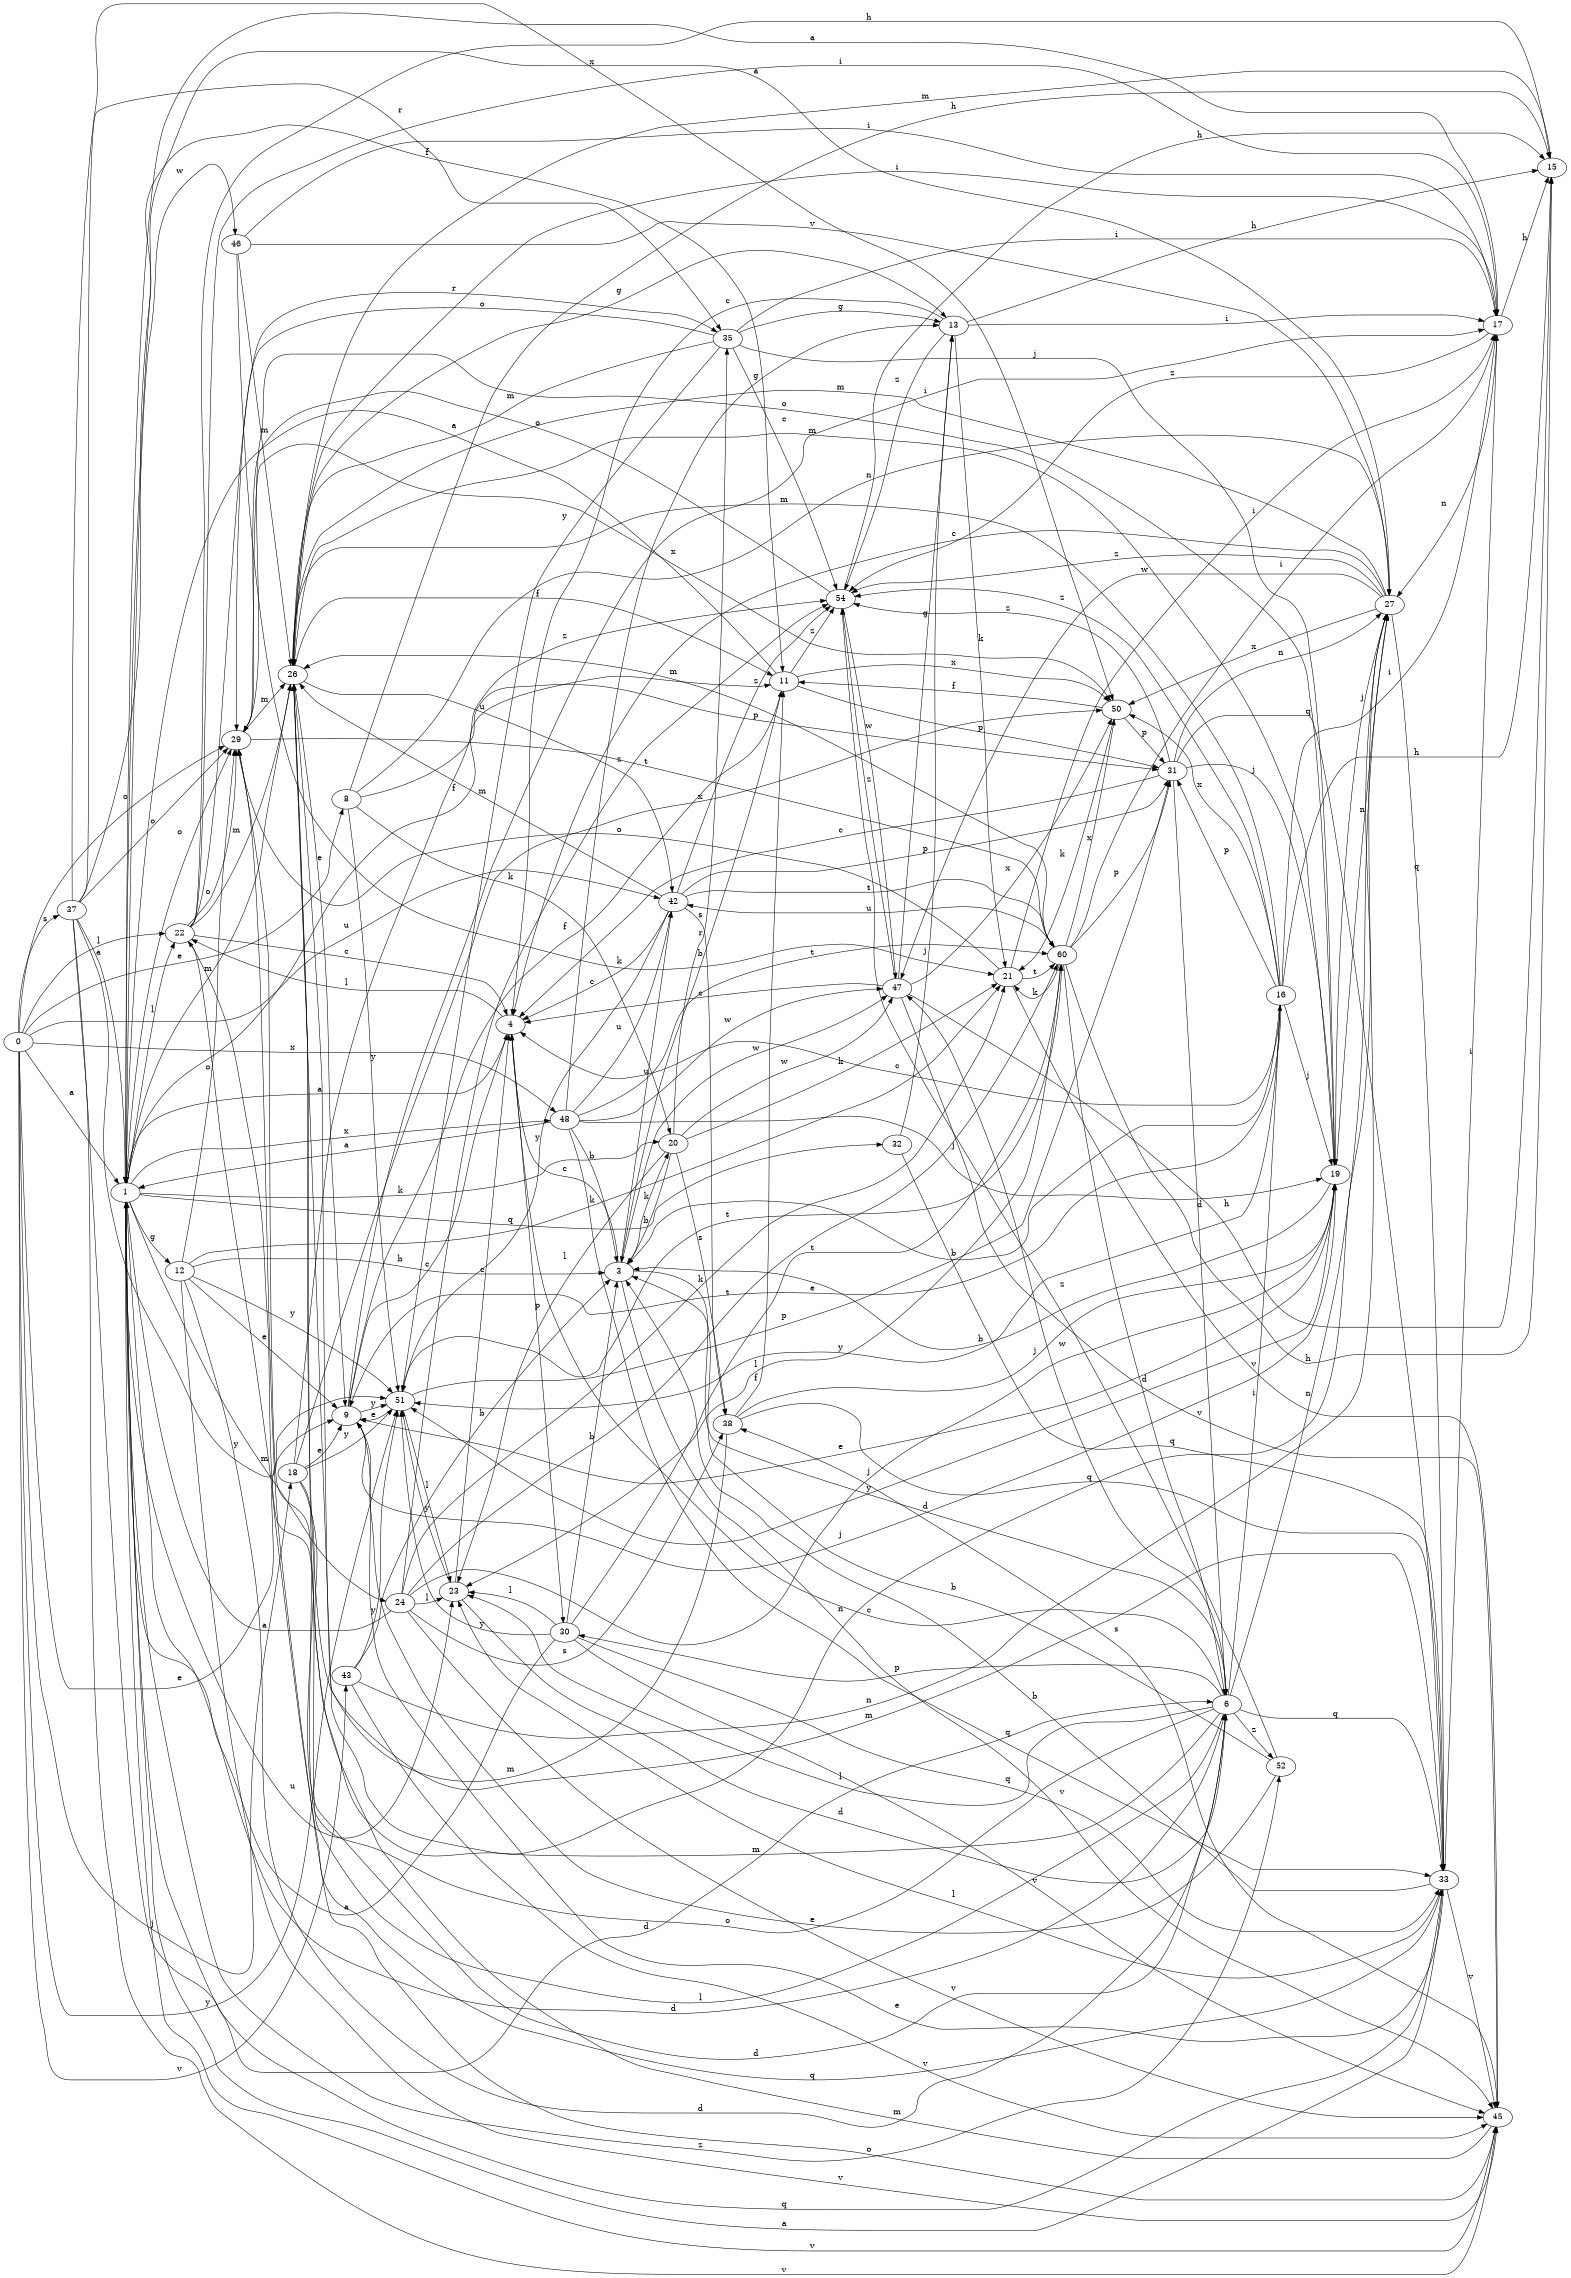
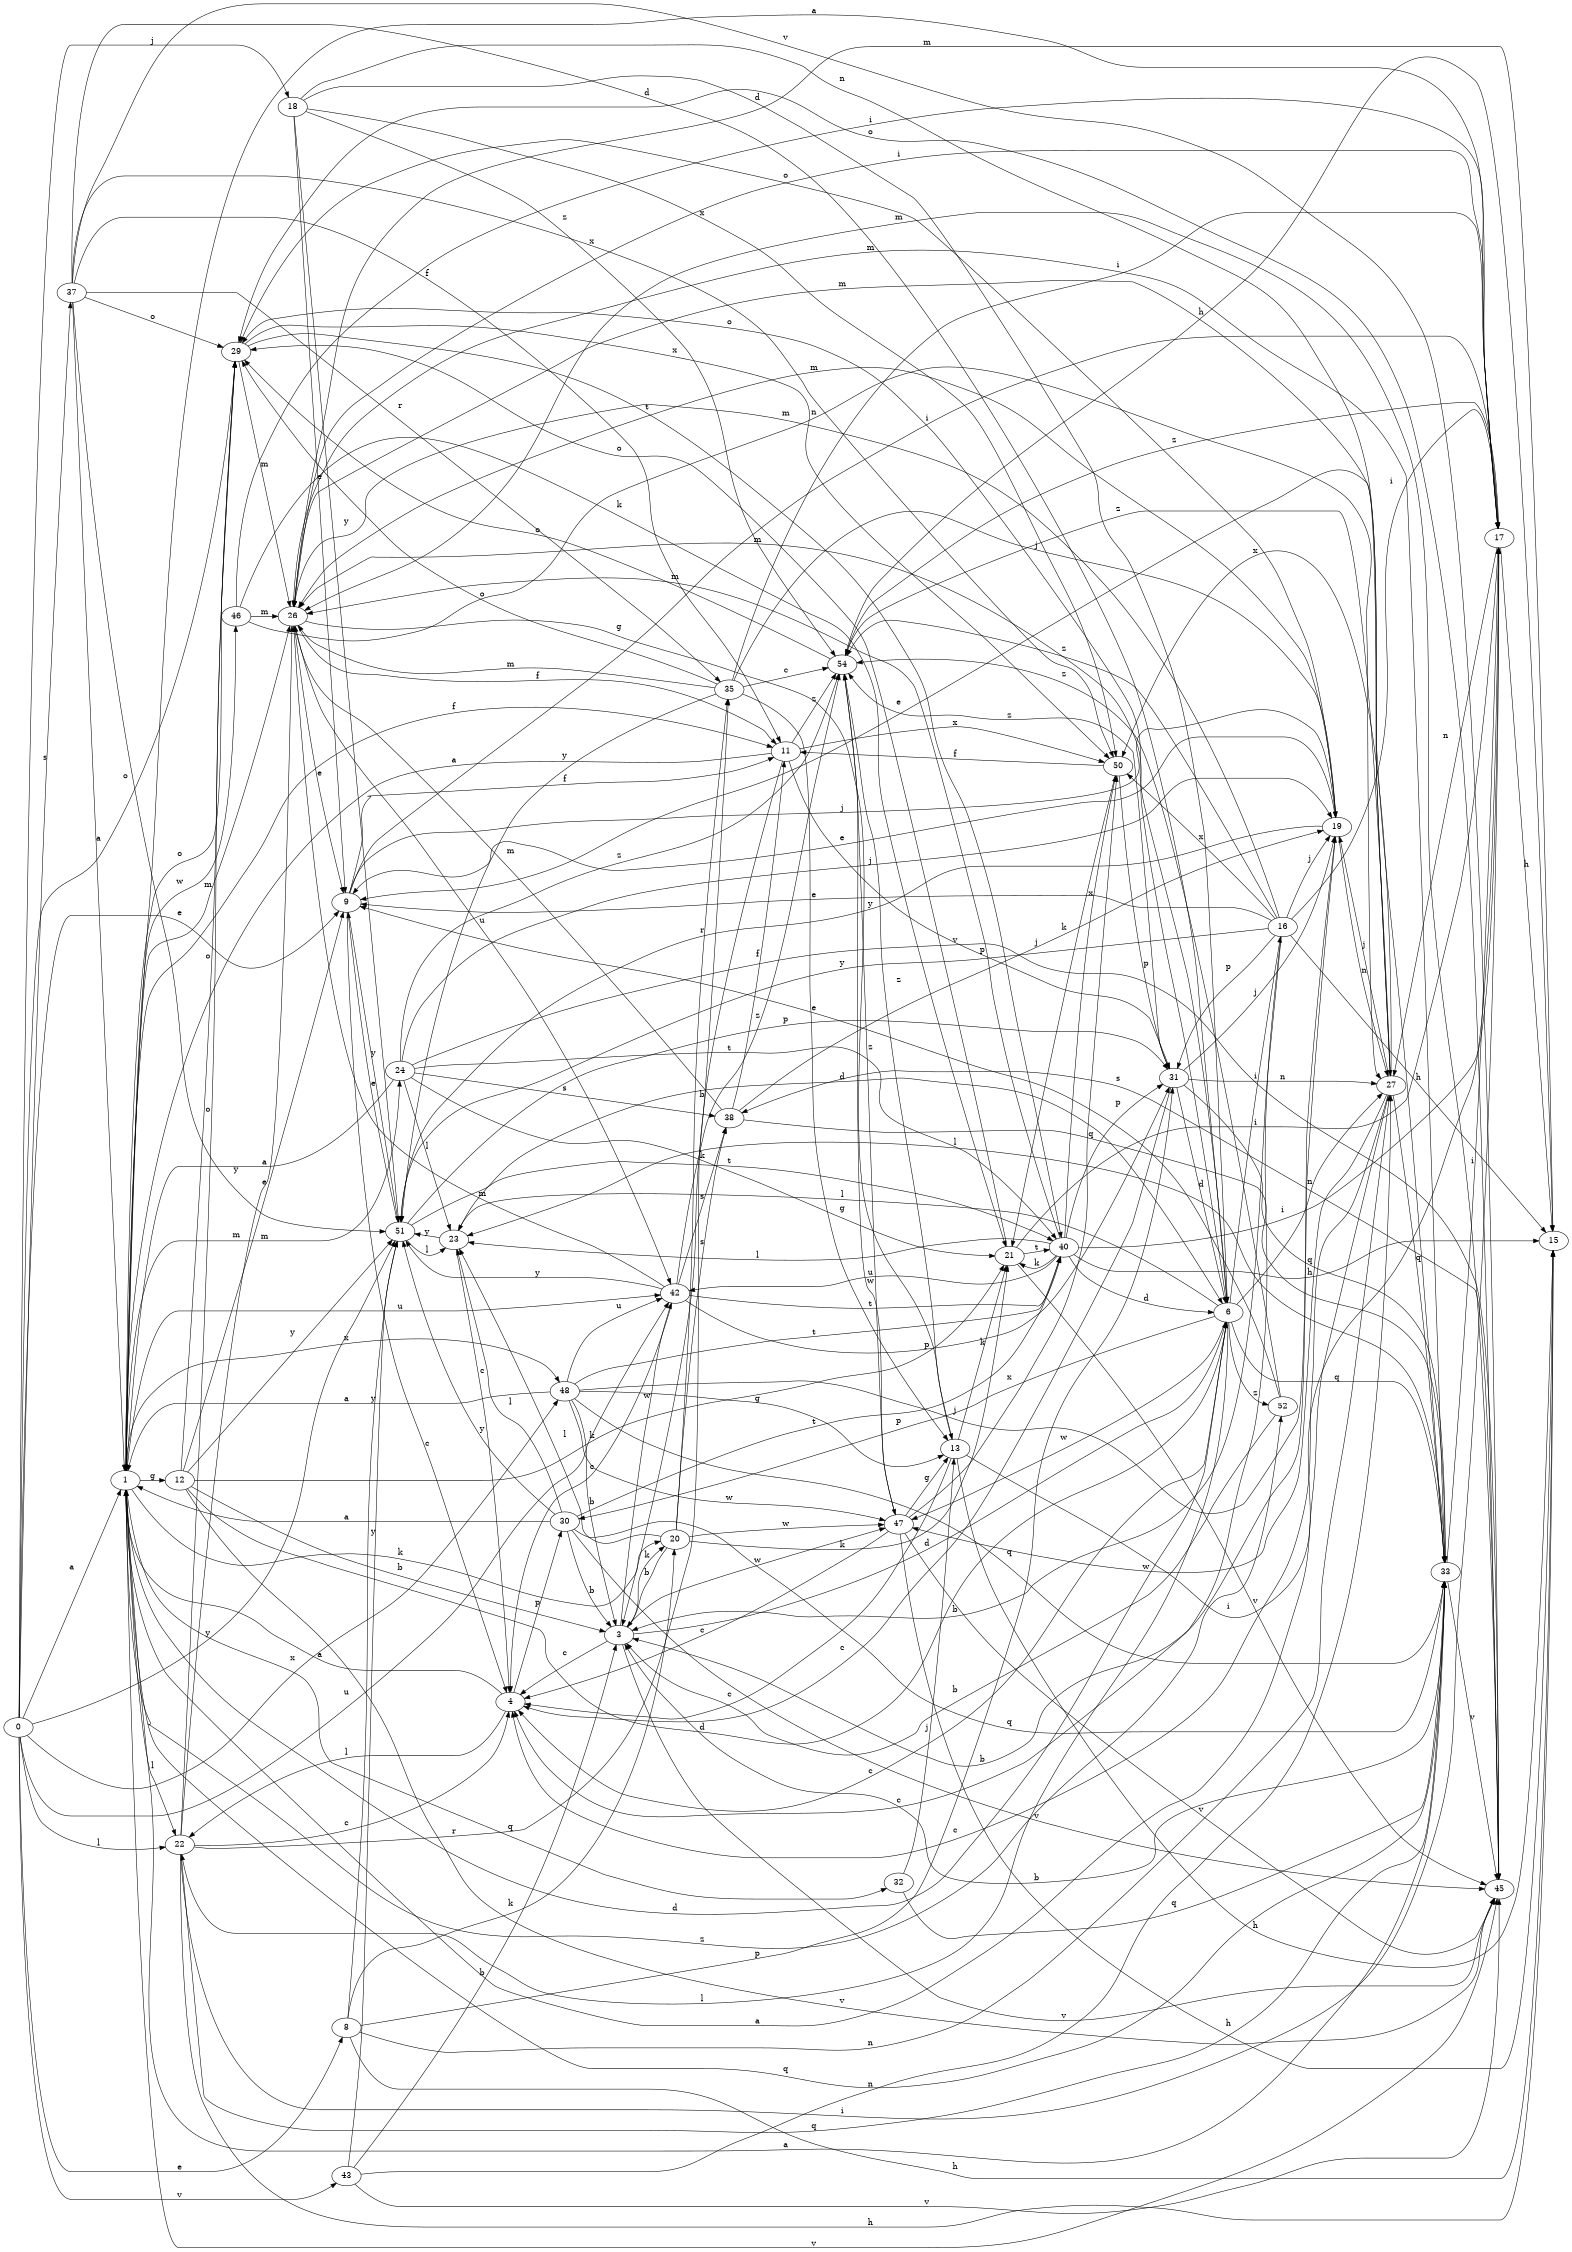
edge "46" -> "27": label "v" -> "n"
node "60": label "60" -> "40"
edge "3" -> "42": label "u" -> "w"
edge "1" -> "23": now "1" -> "42"
